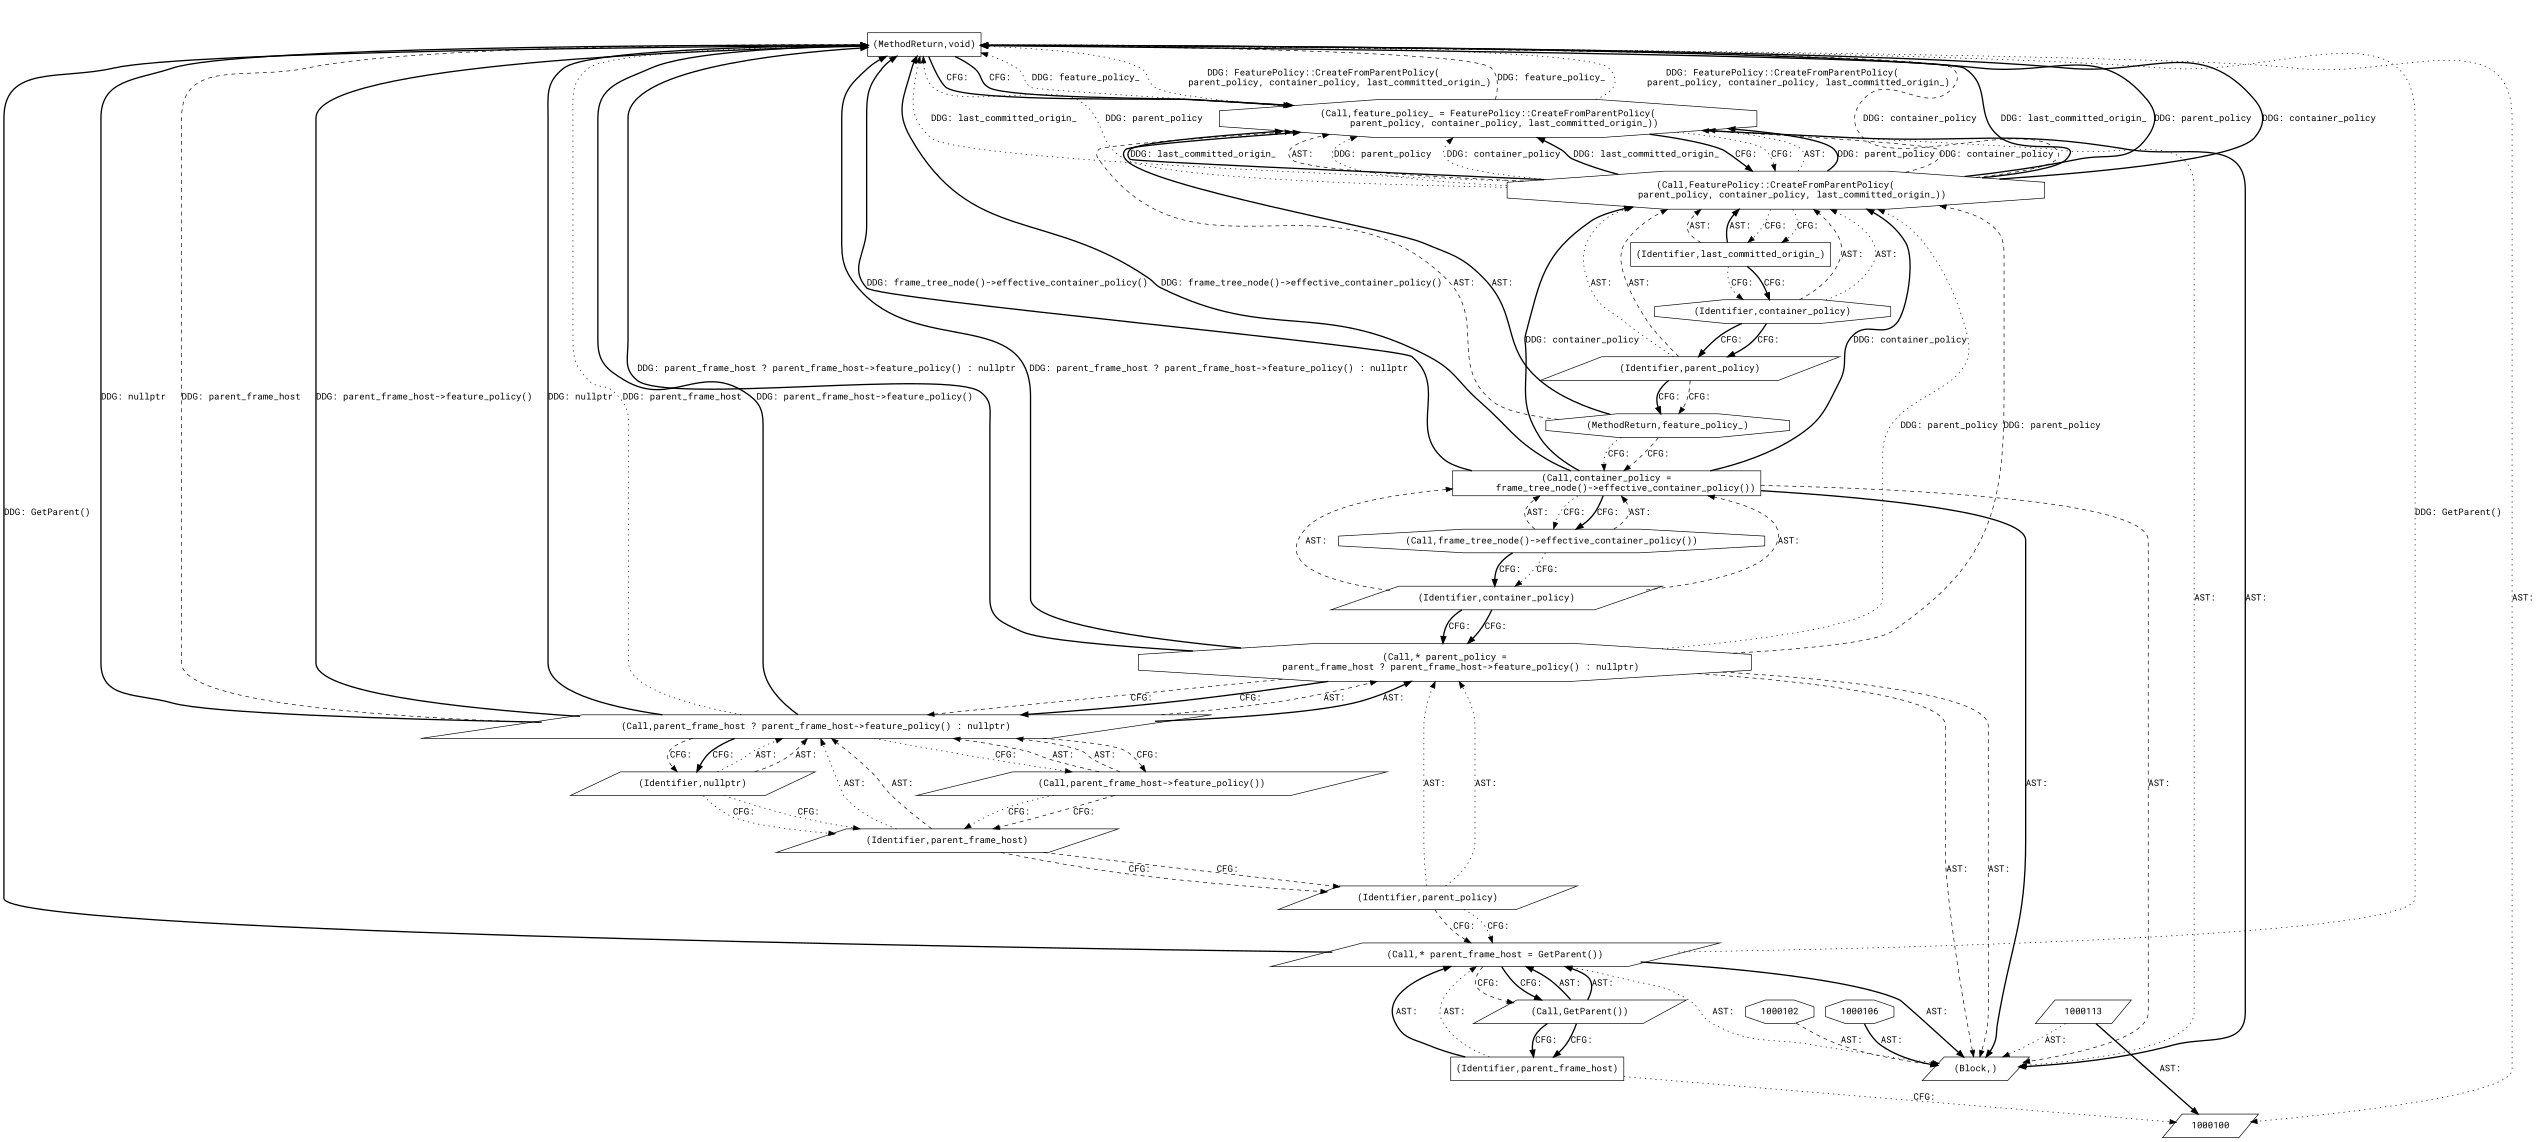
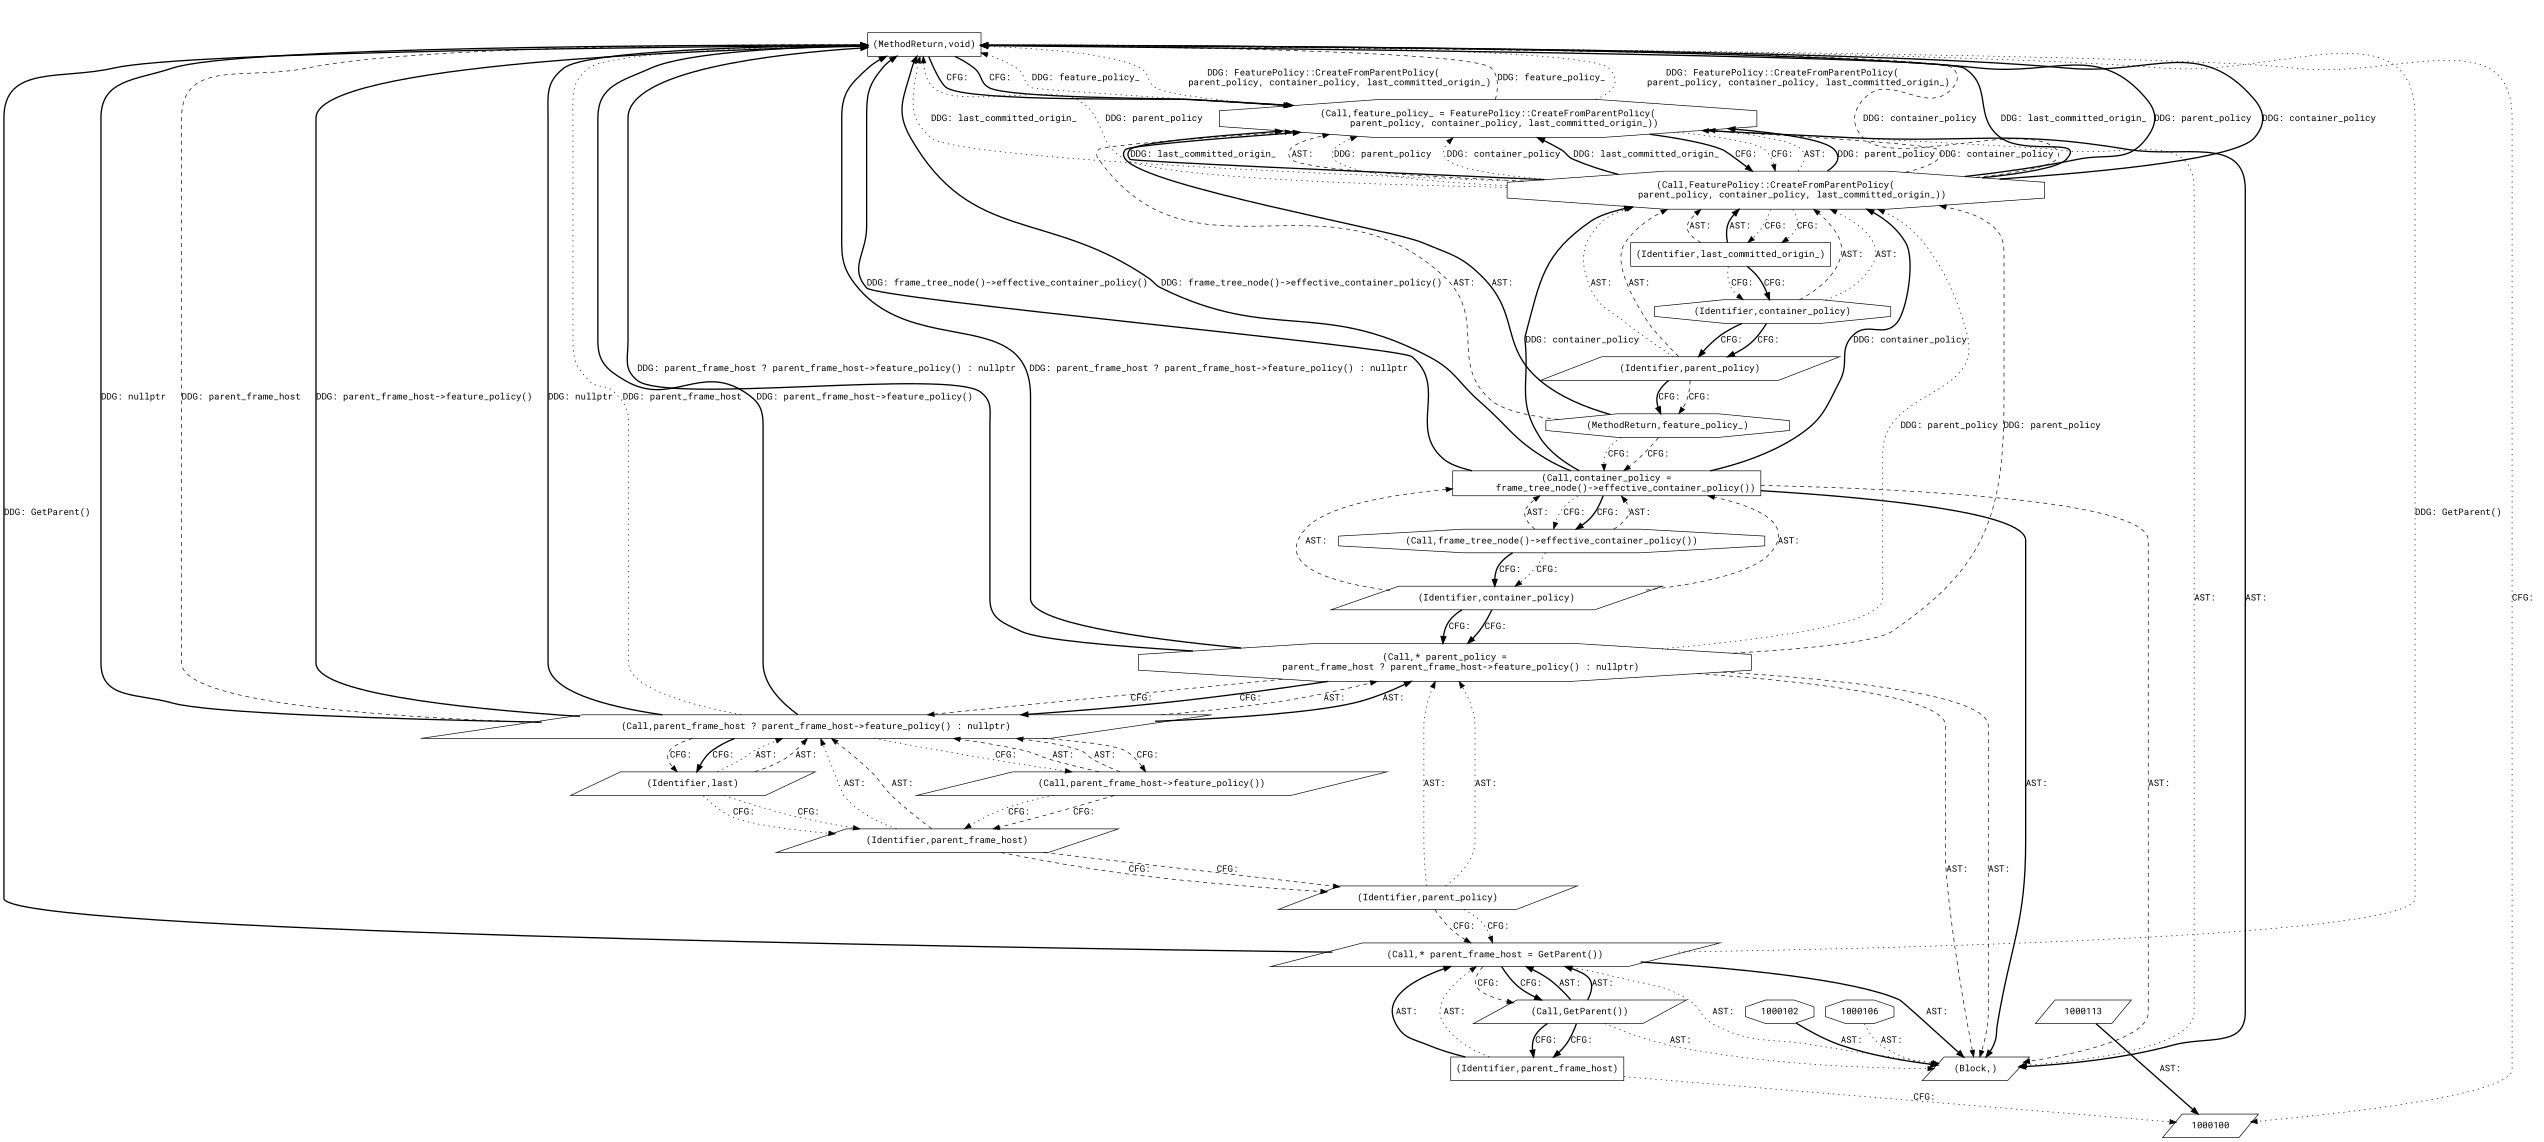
edge "(MethodReturn,void)" -> "1000100": label "AST: " -> "CFG: "
node "(Identifier,nullptr)": label "(Identifier,nullptr)" -> "(Identifier,last)"
edge "1000113" -> "(Block,)": now "(Call,GetParent())" -> "(Block,)"
edge "1000102" -> "(Block,)": style dashed -> bold
edge "1000106" -> "(Block,)": style bold -> dotted
